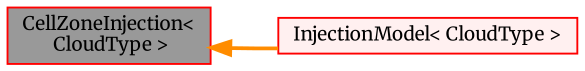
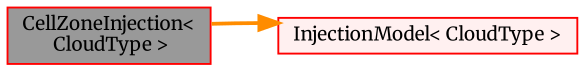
edge "InjectionModel< CloudType >" -> "CellZoneInjection< CloudType >": reversed
